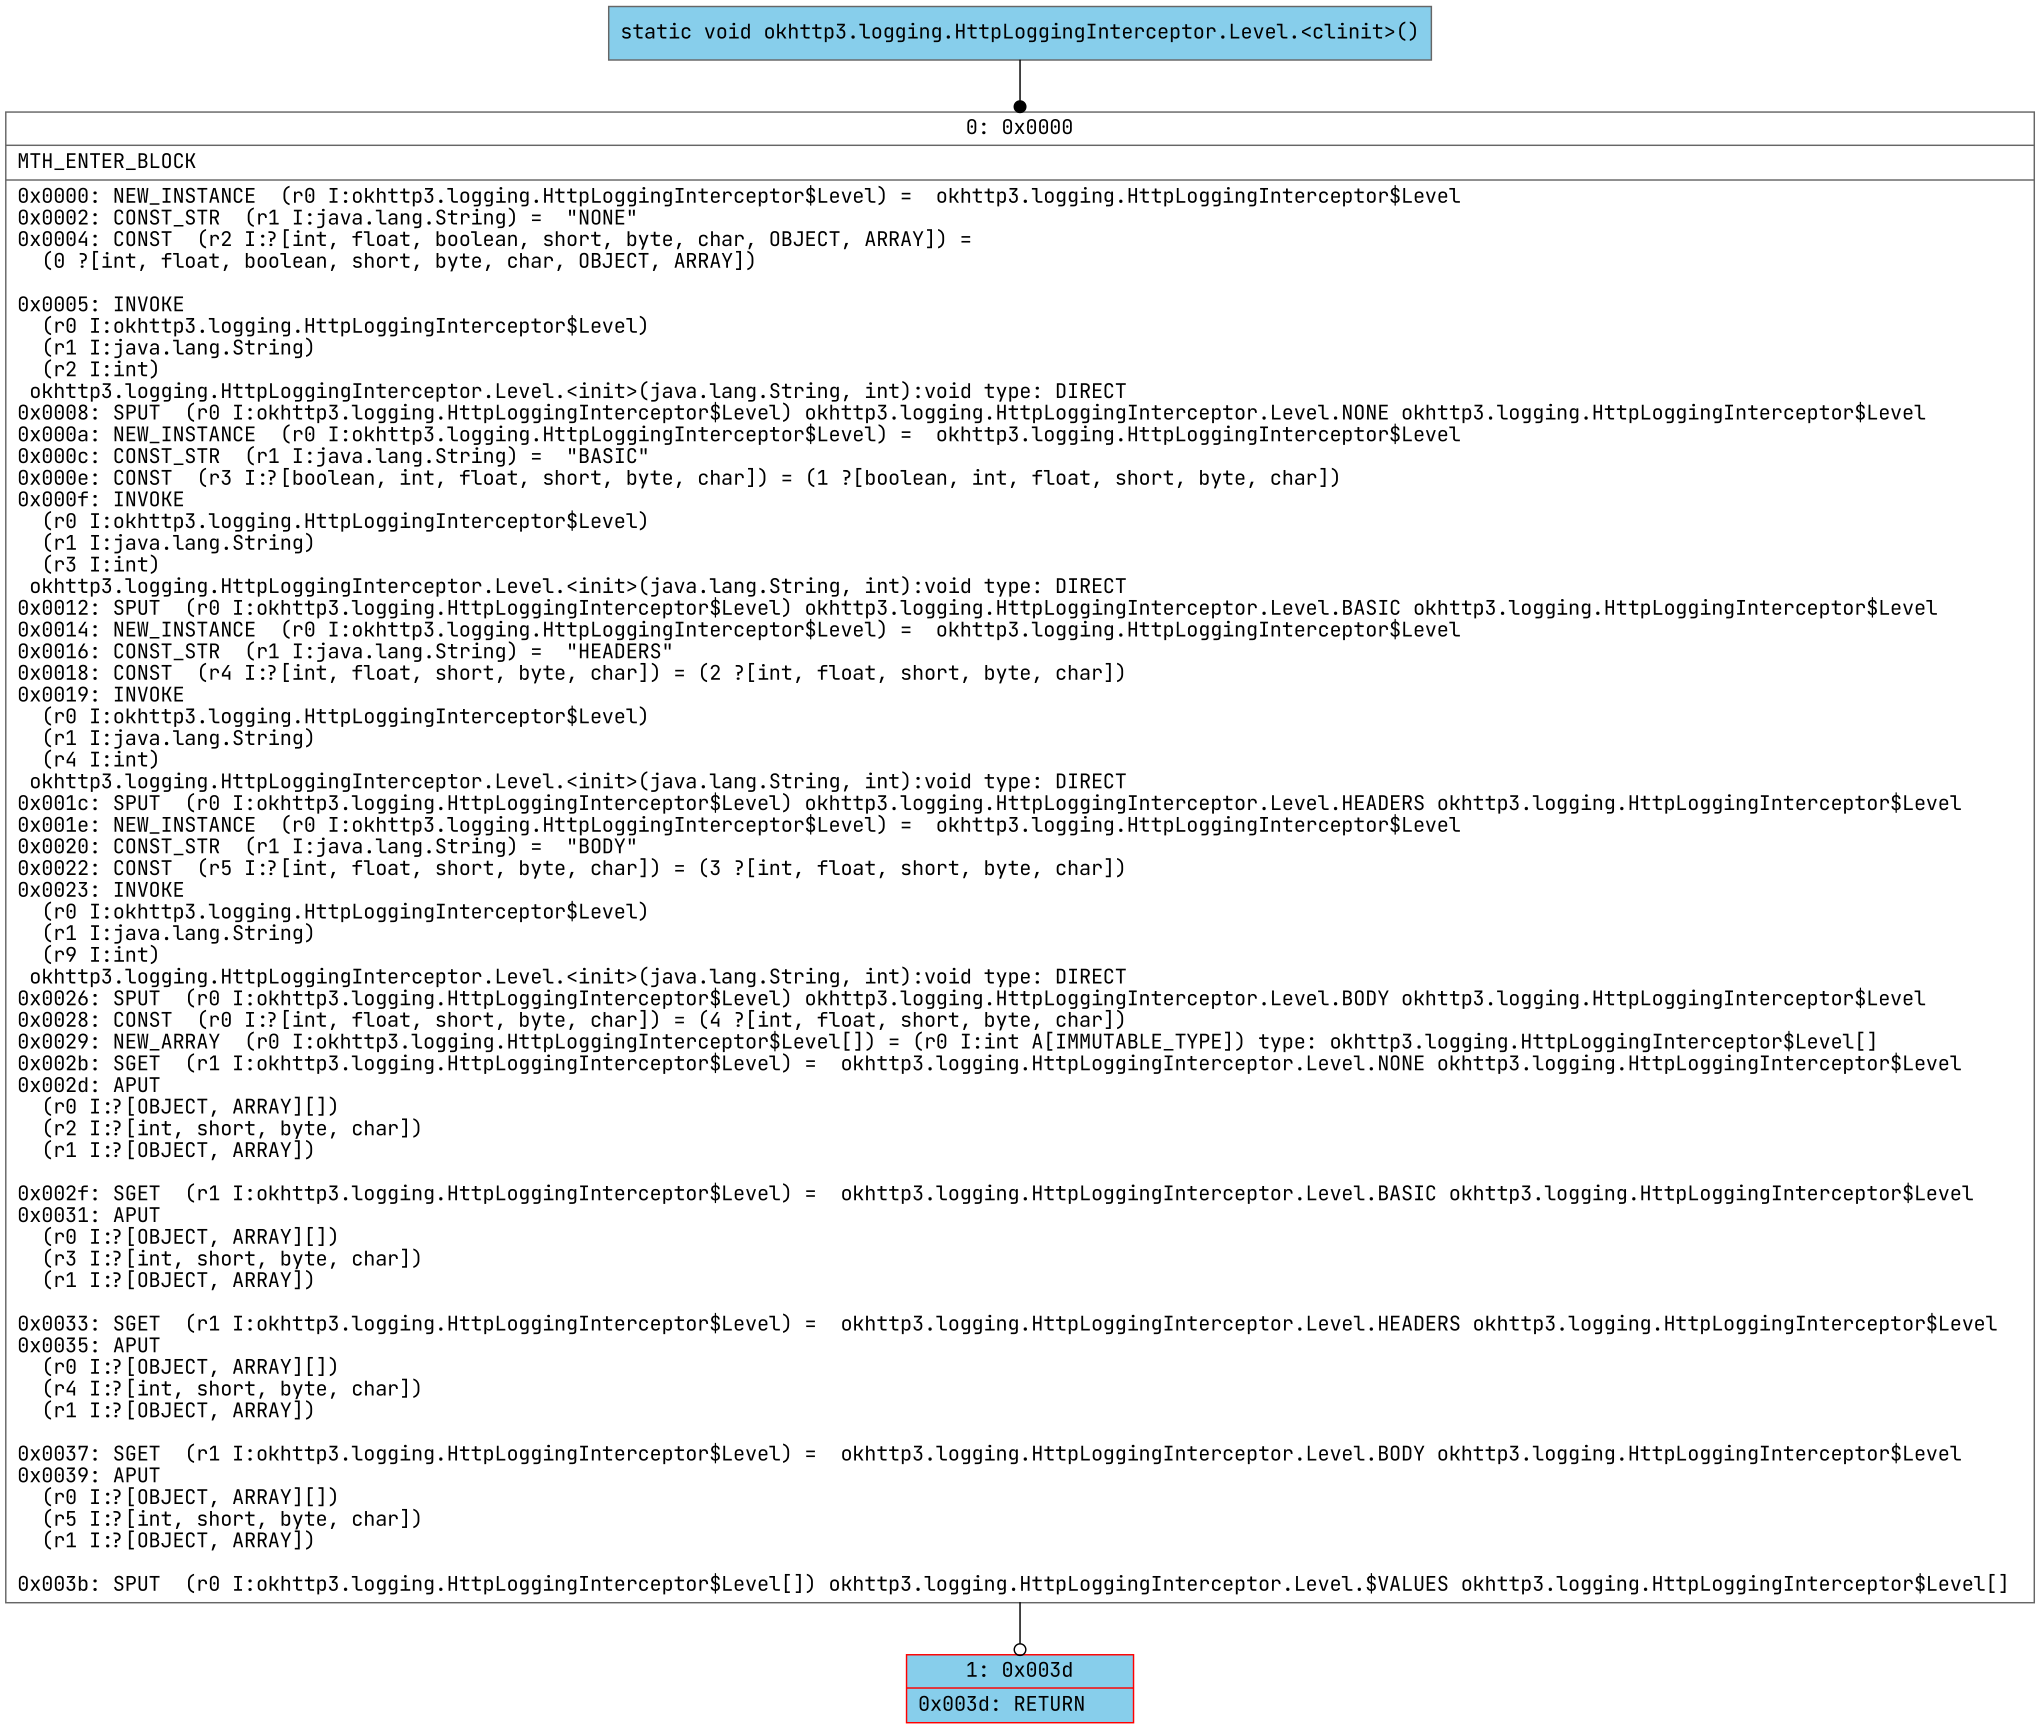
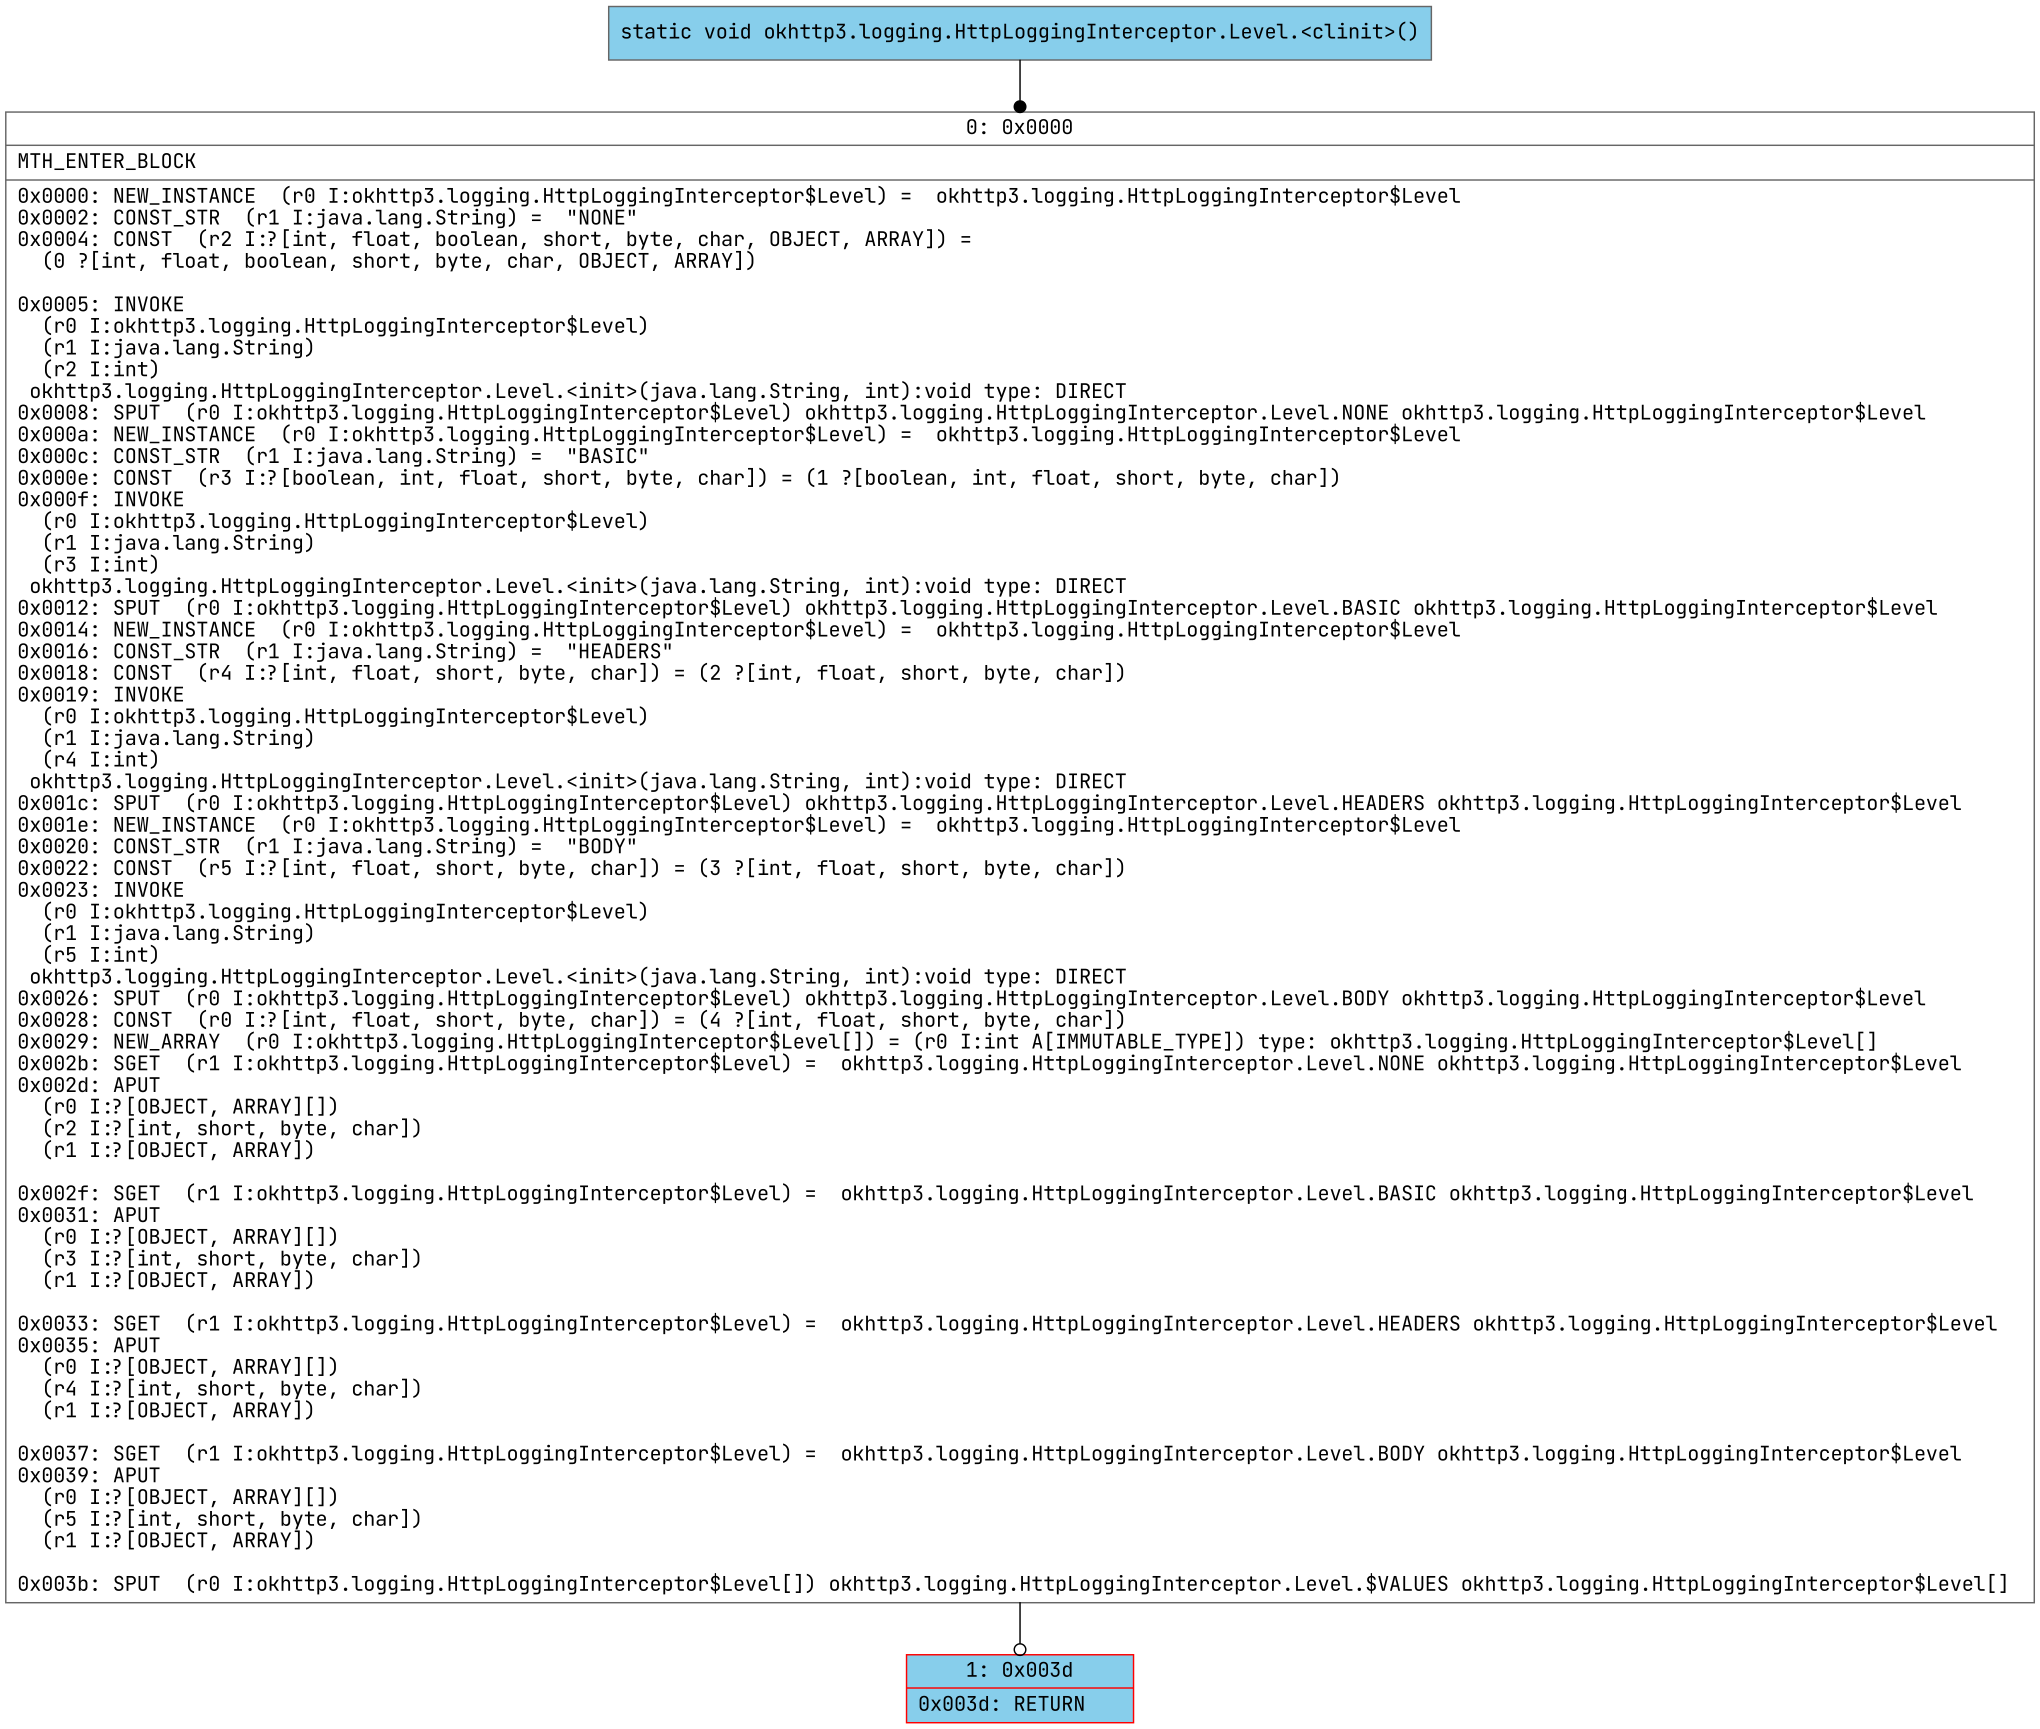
node "0: 0x0000": text "(r9 I:int)" -> "(r5 I:int)"
